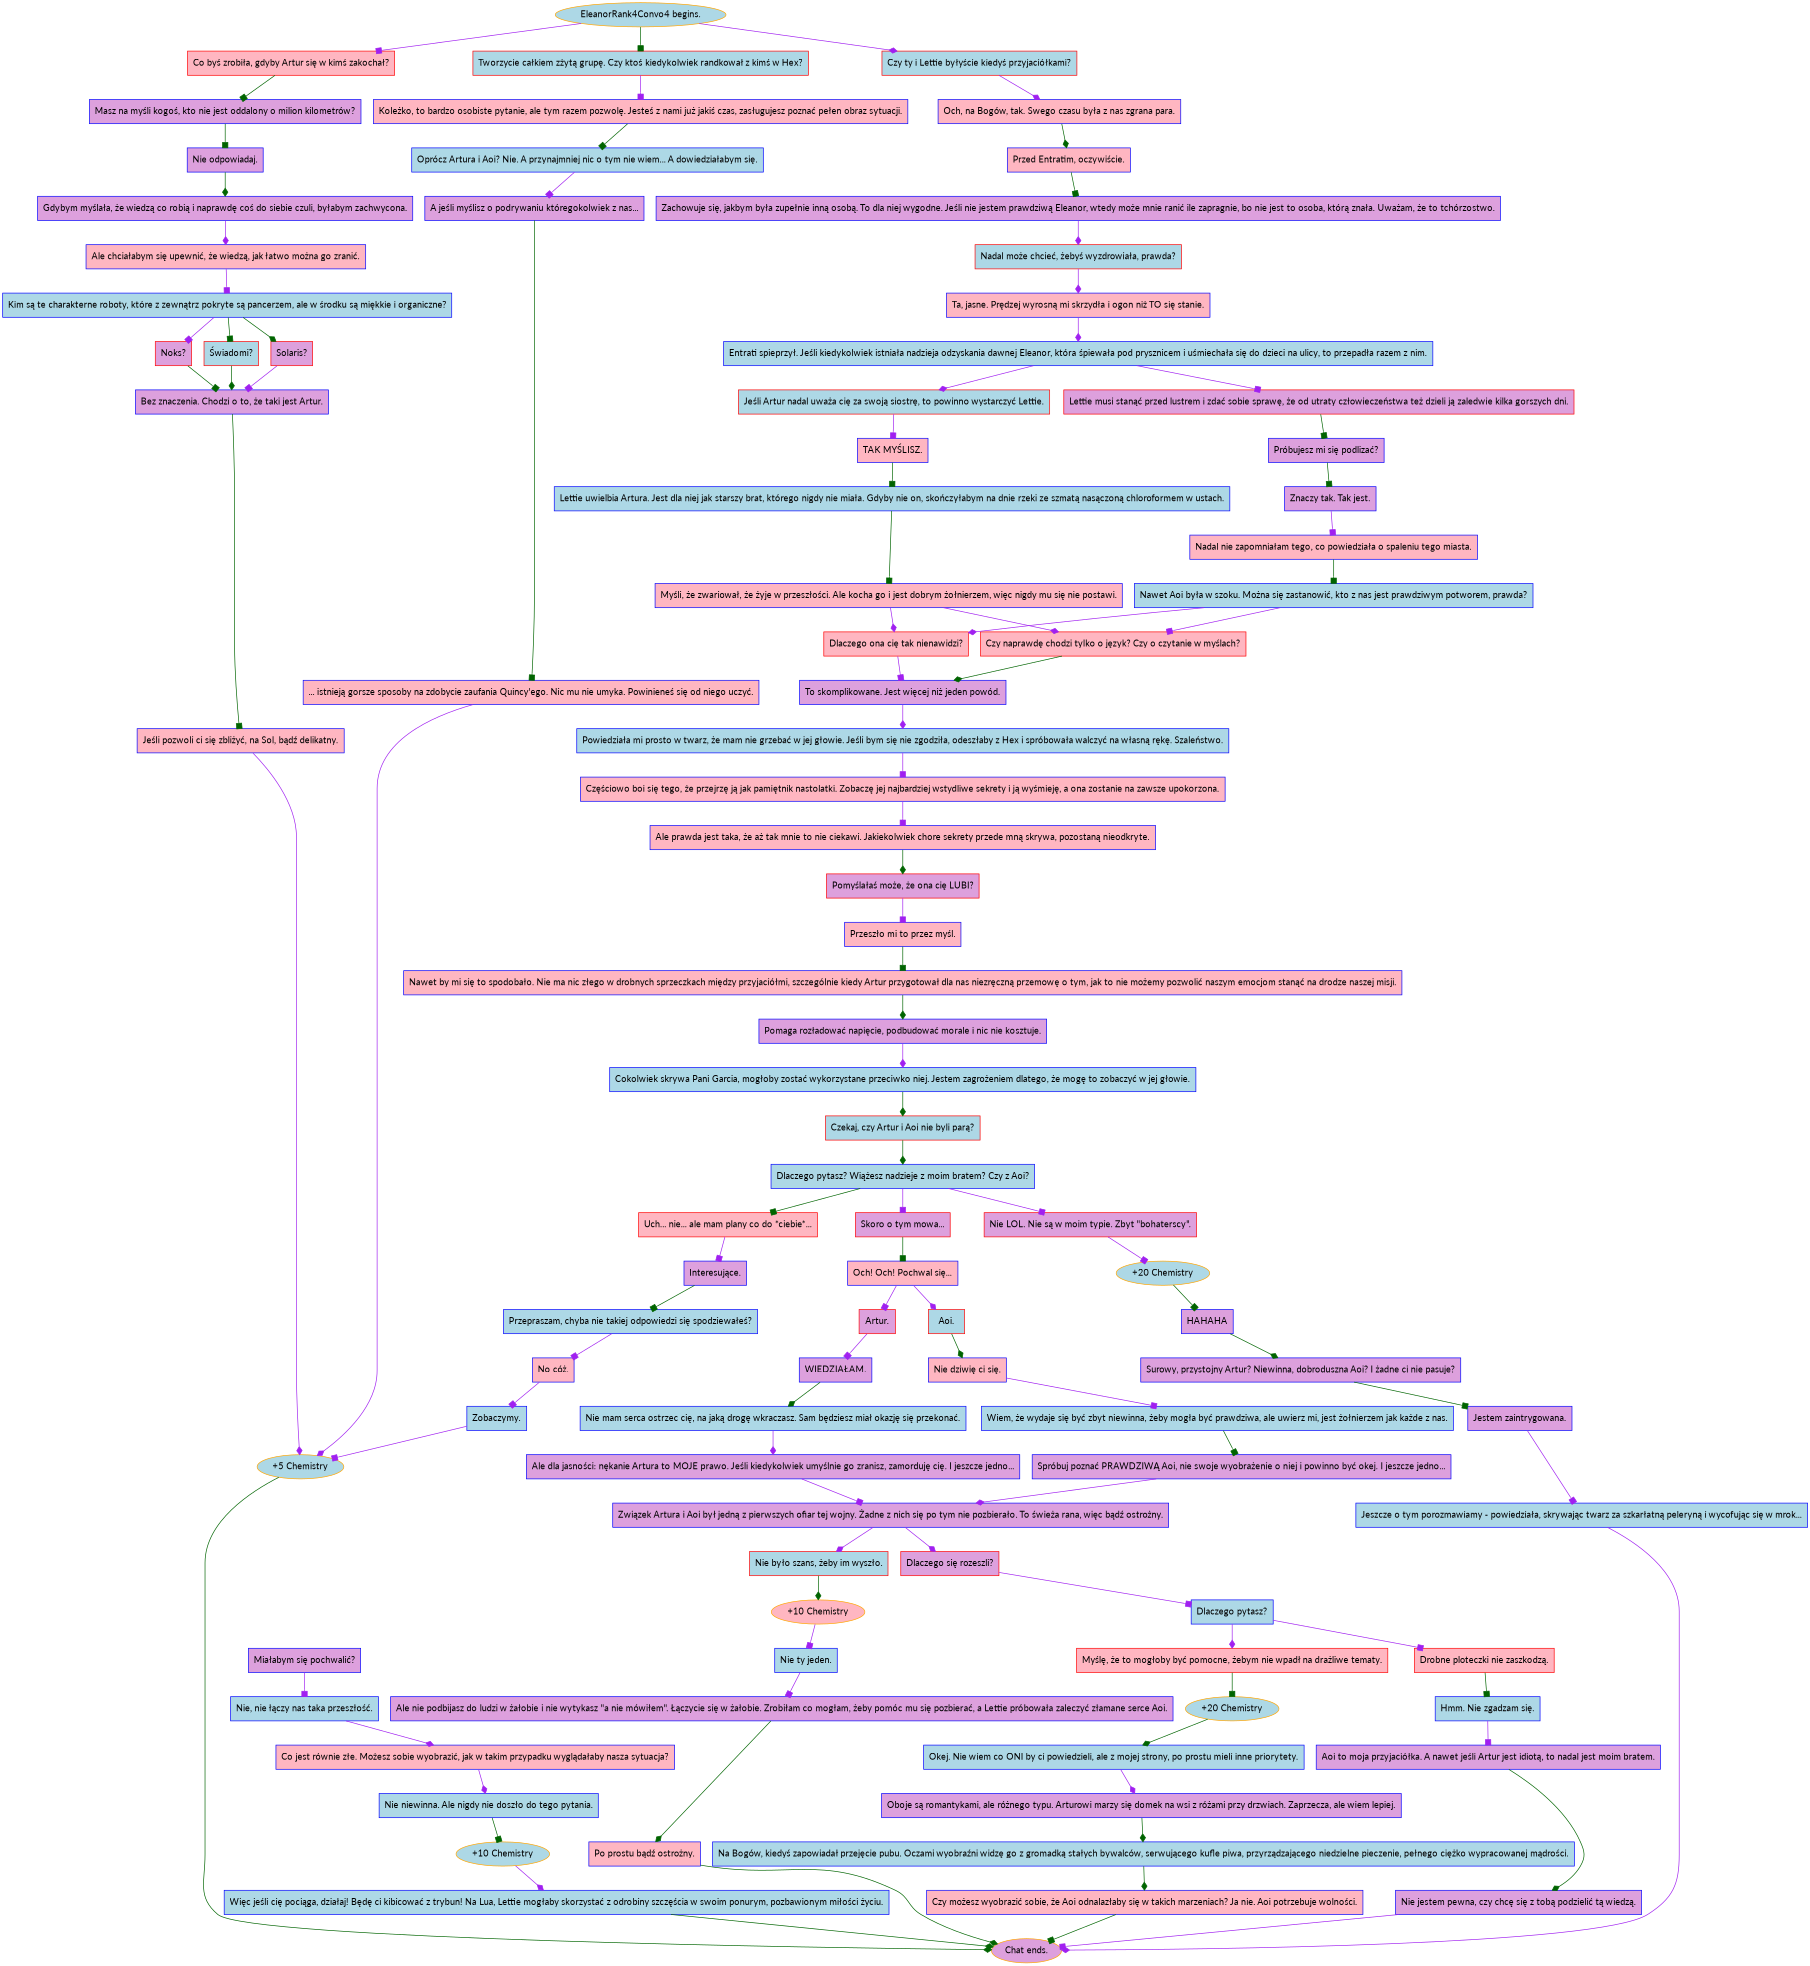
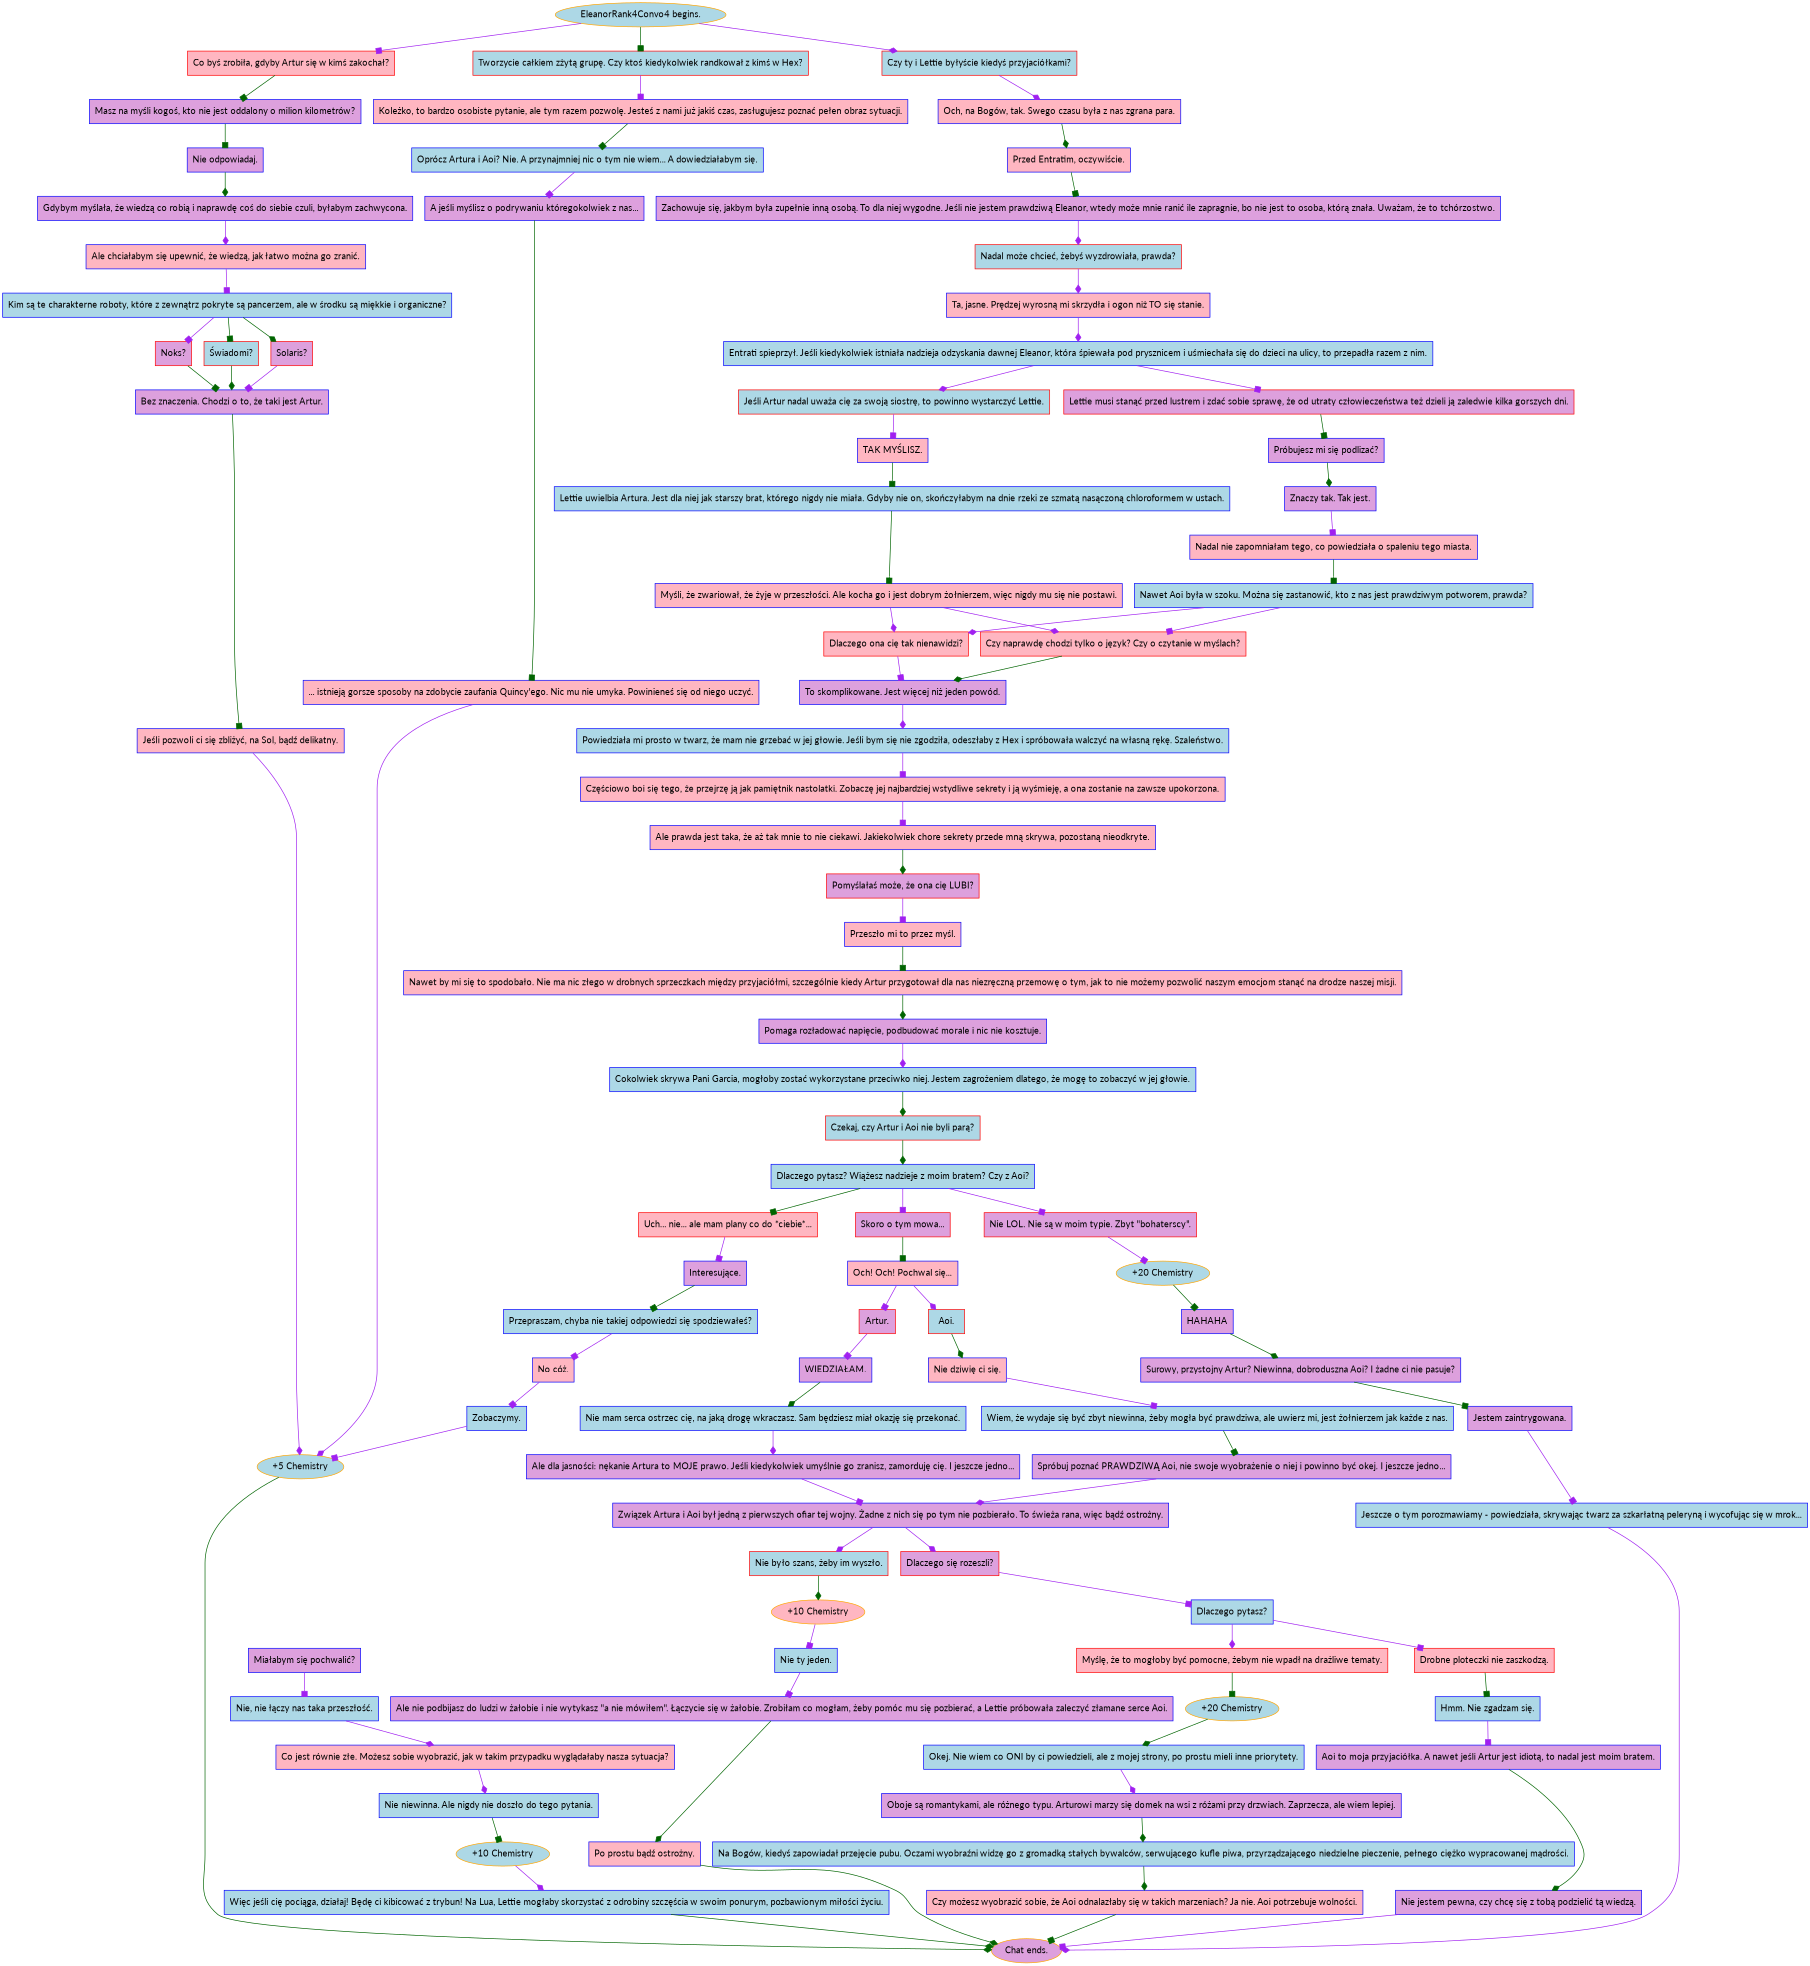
edge "Próbujesz mi się podlizać?" -> "Znaczy tak. Tak jest.": arrowhead box -> diamond
